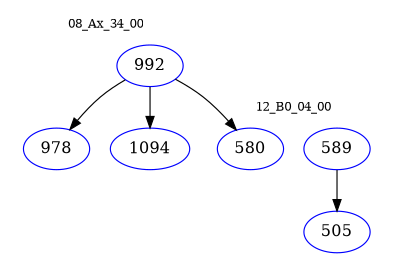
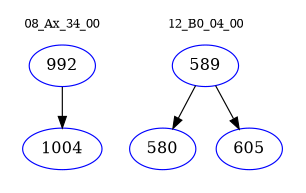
edge "992" -> "580": now "589" -> "580"
node "978": removed
node "1094": label "1094" -> "1004"
node "505": label "505" -> "605"
